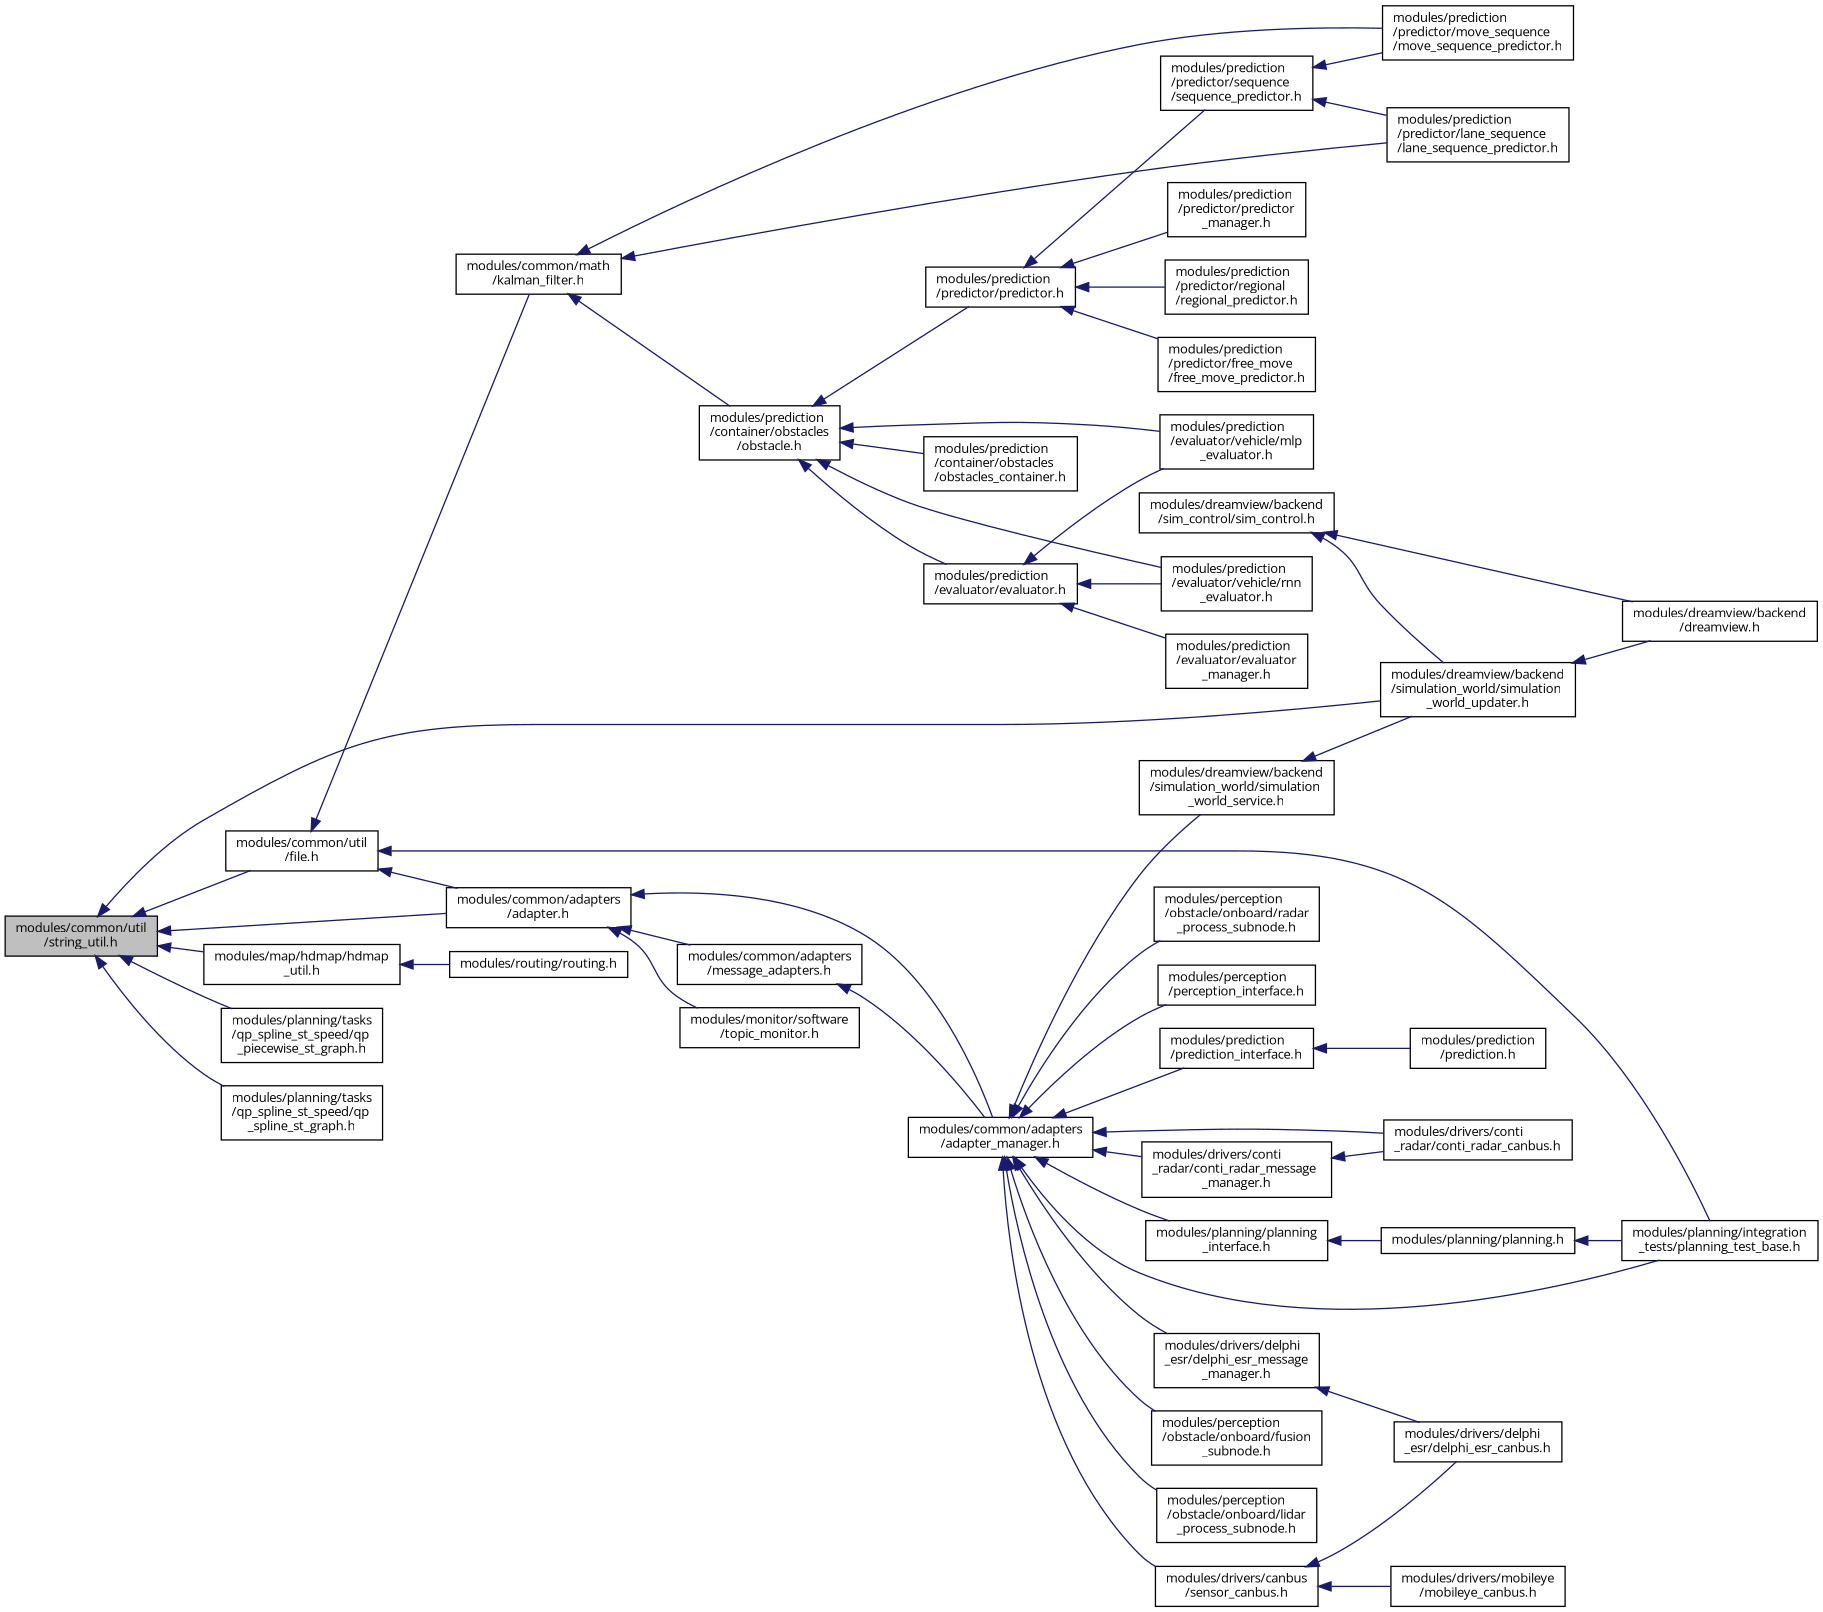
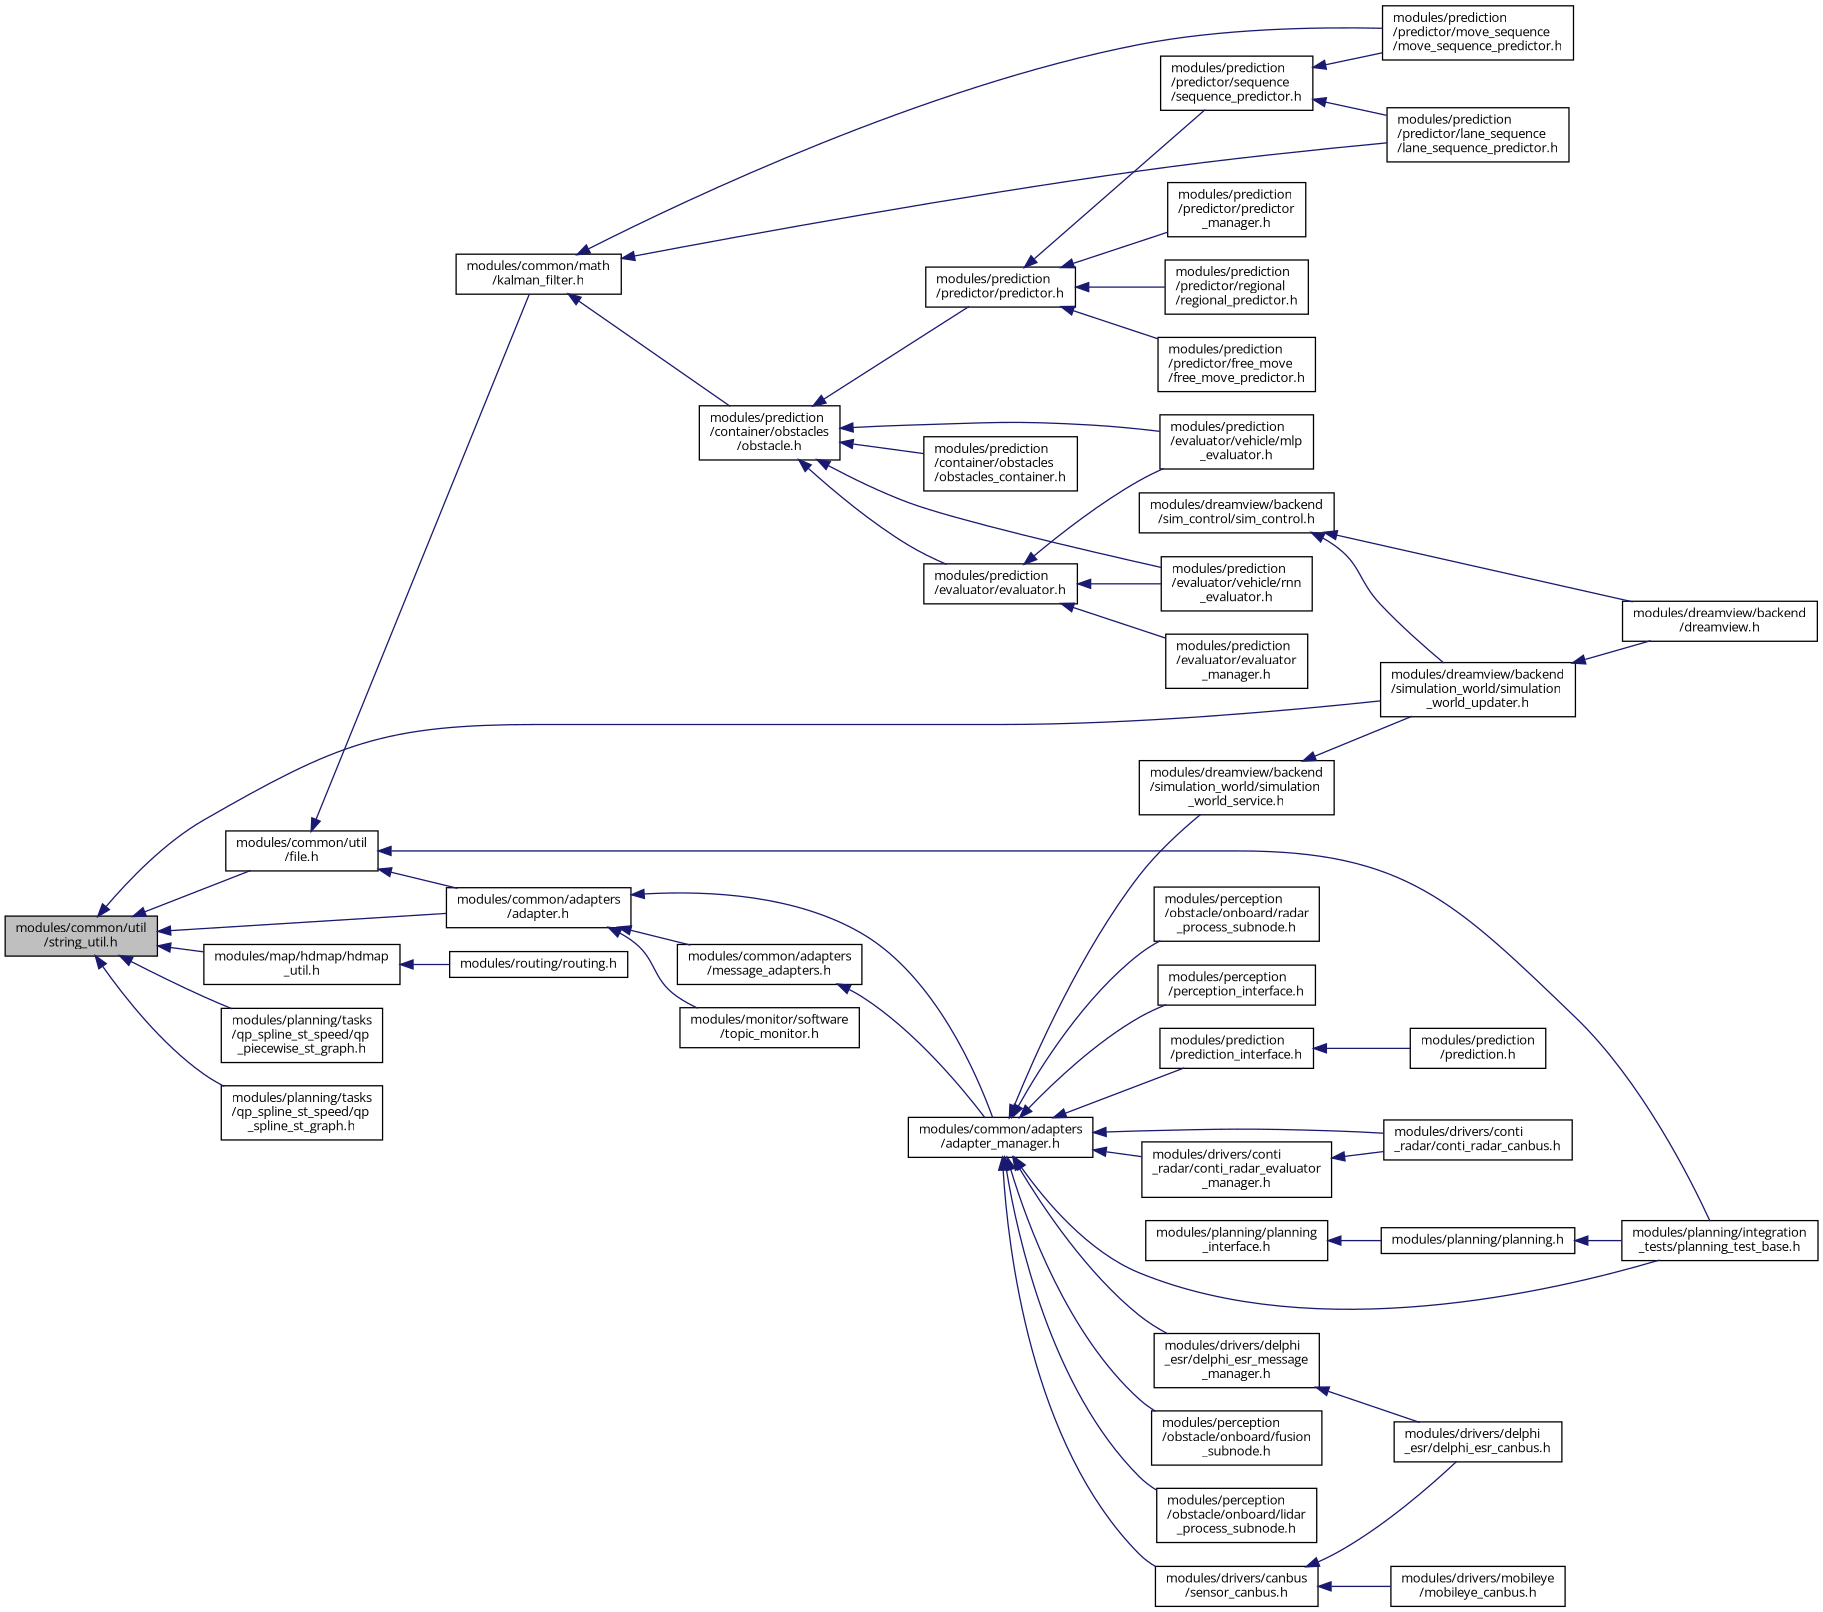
node "modules/drivers/conti _radar/conti_radar_message _manager.h": label "modules/drivers/conti _radar/conti_radar_message _manager.h" -> "modules/drivers/conti _radar/conti_radar_evaluator _manager.h"
edge "modules/planning/planning _interface.h" -> "modules/common/adapters /adapter_manager.h": removed
